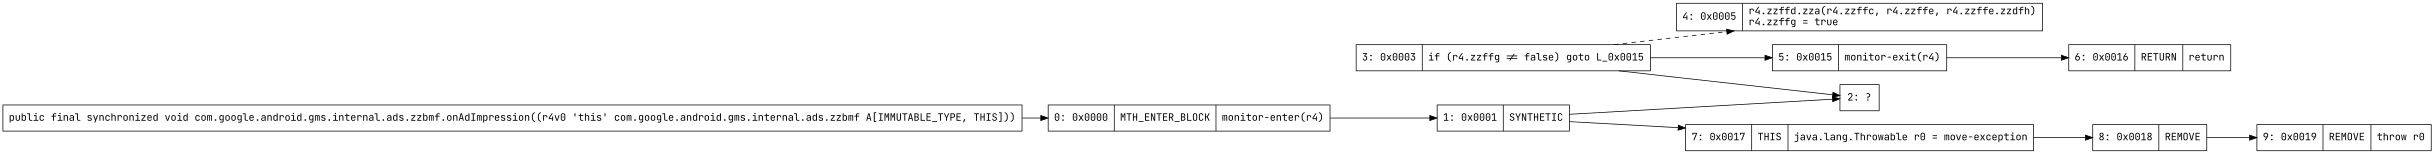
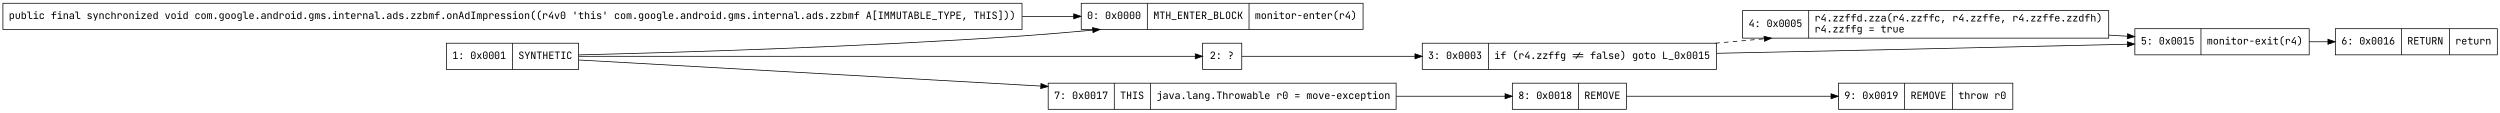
edge "4: 0x0005" -> "5: 0x0015": added
edge "3: 0x0003" -> "2: ?": reversed
edge "0: 0x0000" -> "1: 0x0001": reversed
